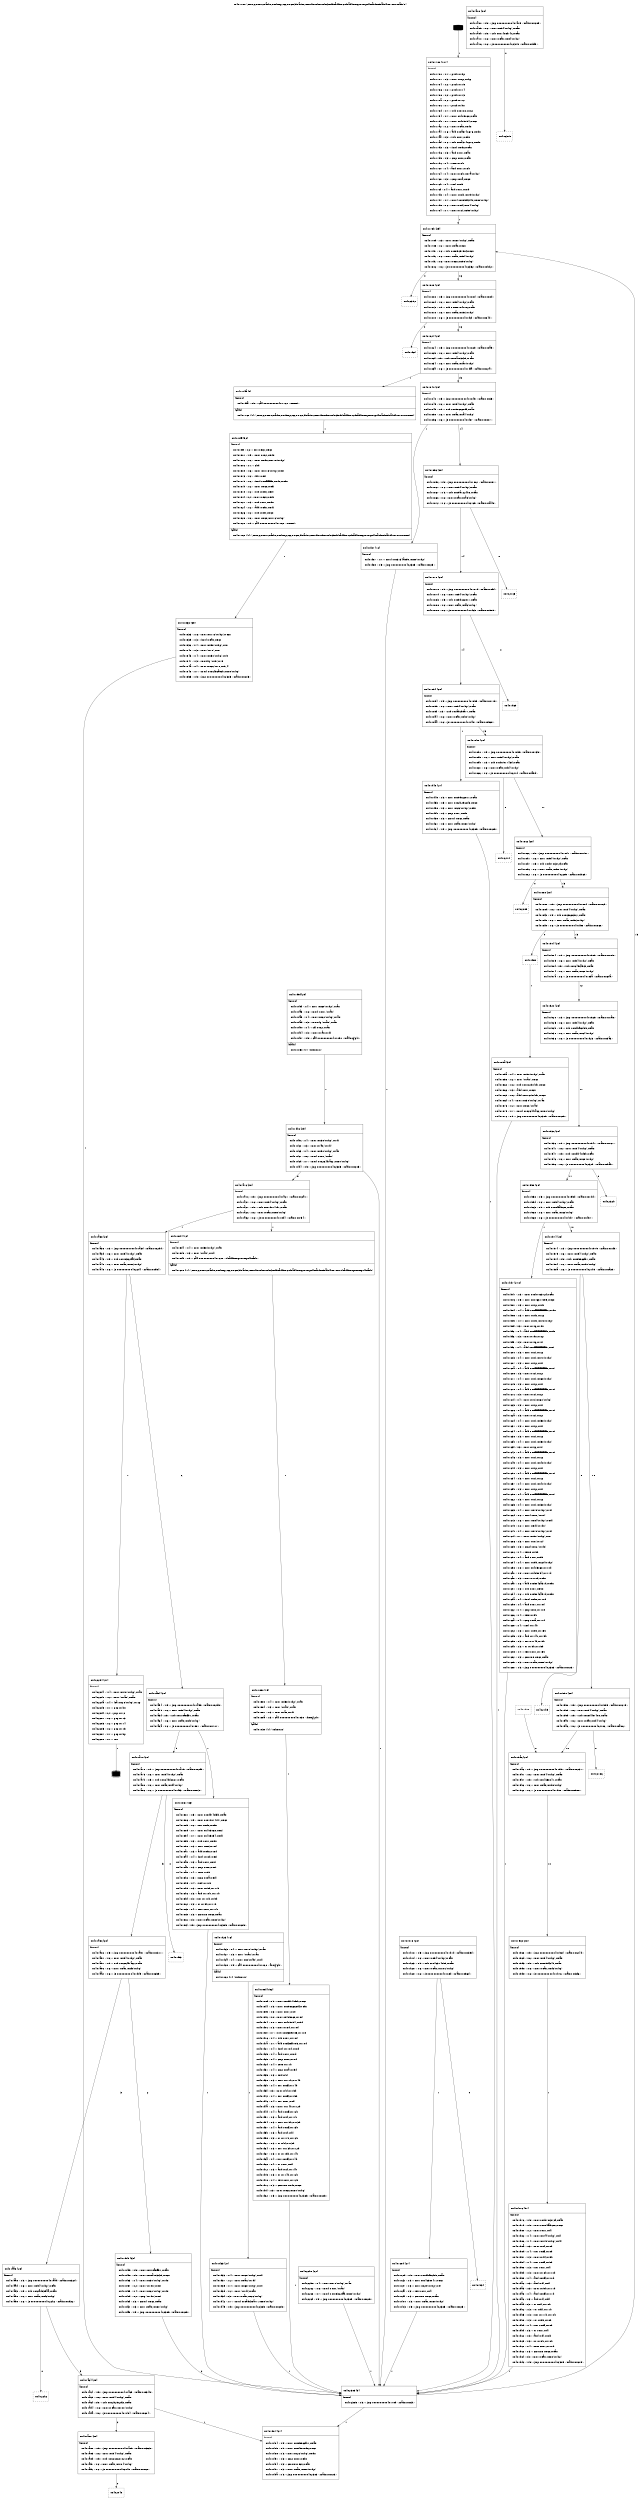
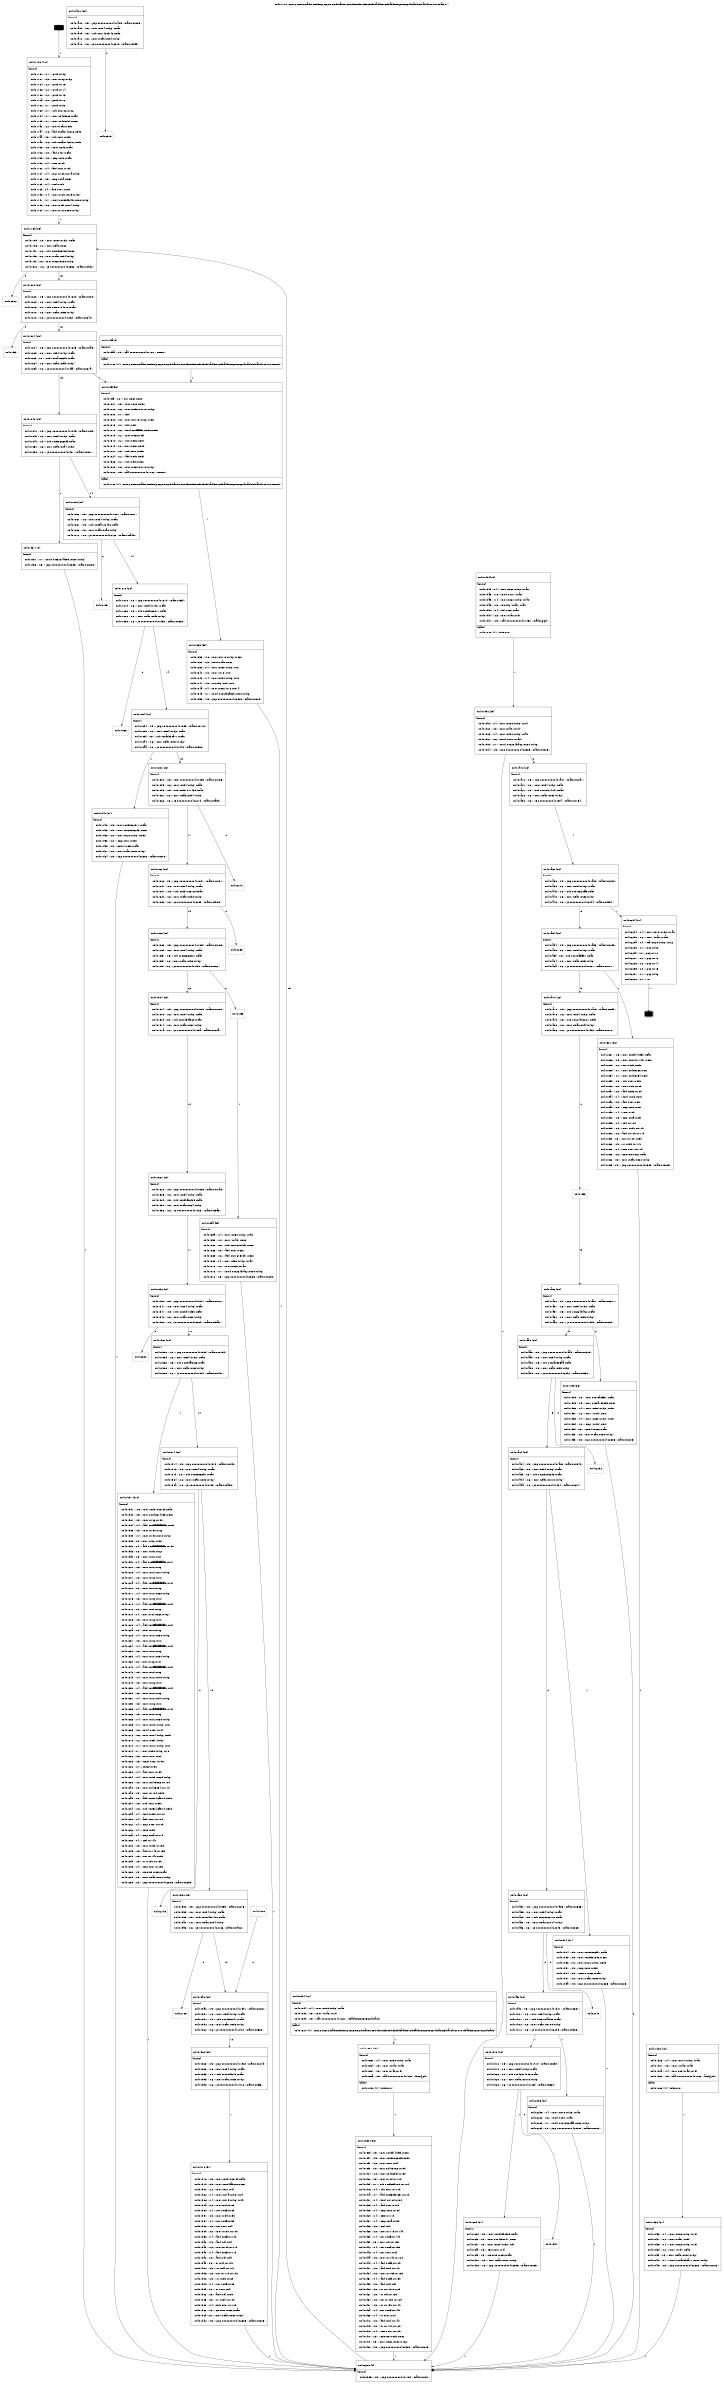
edge "0x401824 [28]" -> "0x401dfa [5]": now "0x401824 [28]" -> "0x401dff [52]"
edge "0x401a1c [28]" -> "0x401ed4 [12]": removed, label "1"
edge "0x401a70 [28]" -> "0x401a8c [28]": now "0x401f93" -> "0x401a8c [28]"
node "0x401afc [28]": added
edge "0x402385 [5]" -> "0x401d84 [27]": reversed
